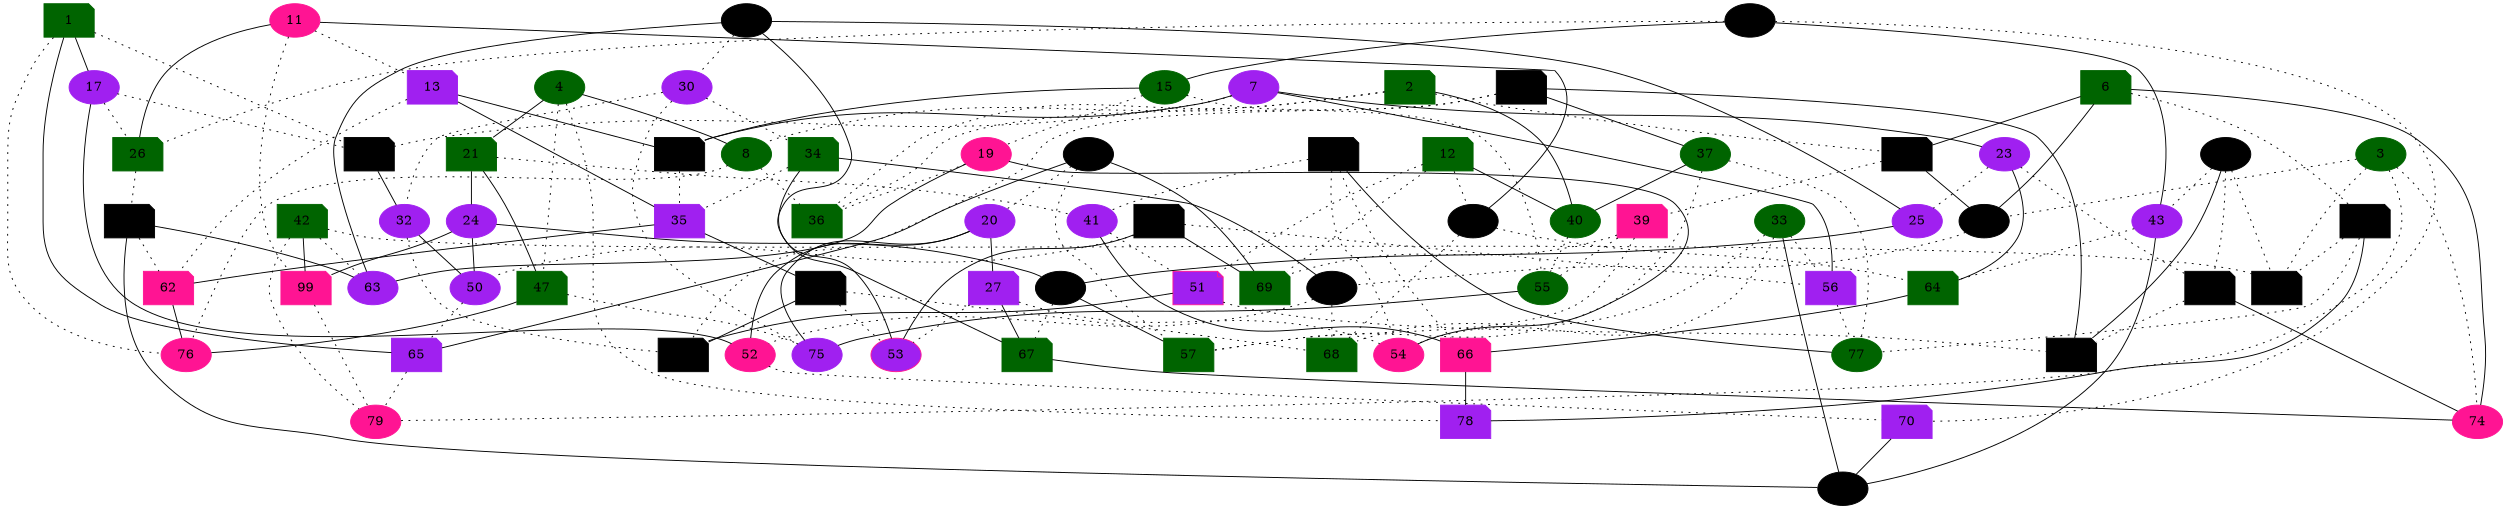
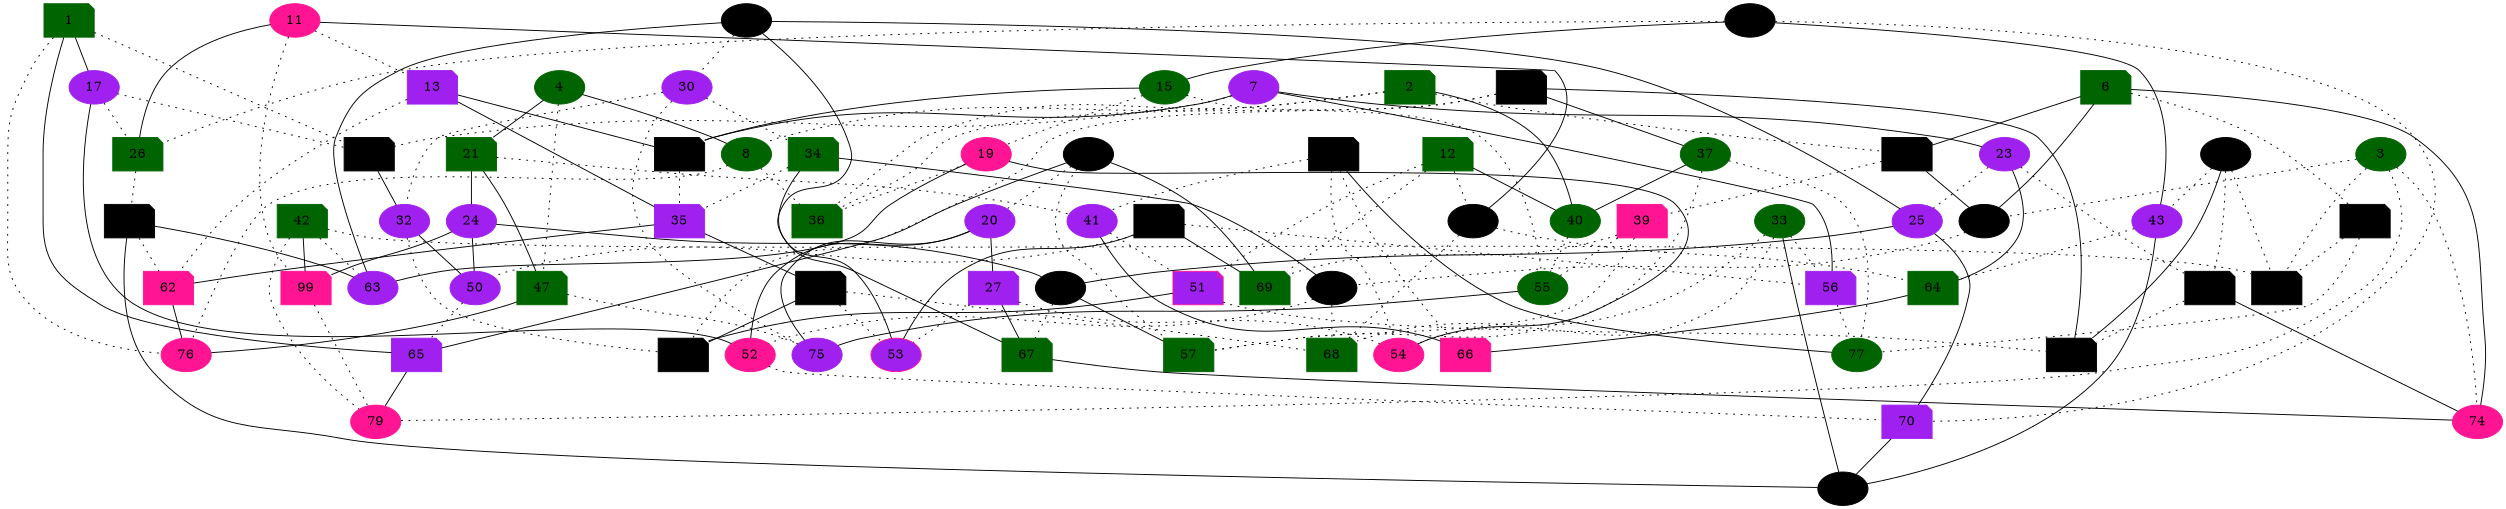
edge "25" -- "70": added
edge "65" -- "79": style dotted -> solid
node "78": removed
